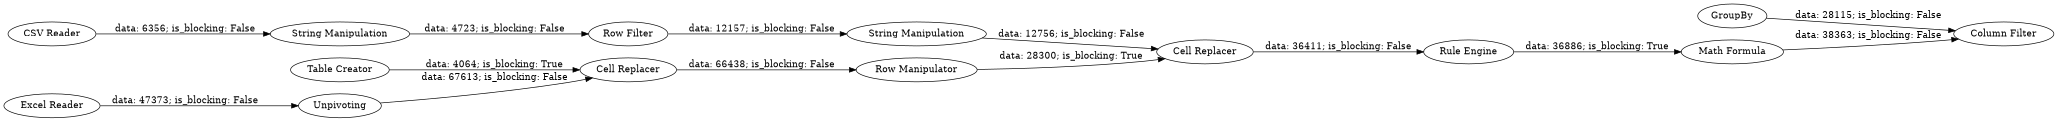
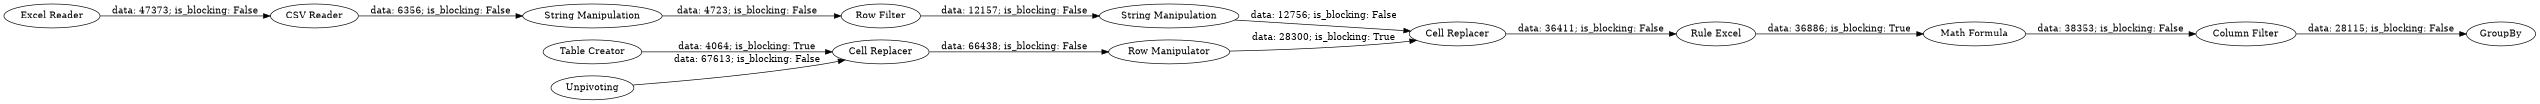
edge "GroupBy" -> "Column Filter": reversed
edge "Math Formula" -> "Column Filter": label "data: 38363; is_blocking: False" -> "data: 38353; is_blocking: False"
node "Rule Engine": label "Rule Engine" -> "Rule Excel"
edge "Excel Reader" -> "Unpivoting": now "Excel Reader" -> "CSV Reader"
